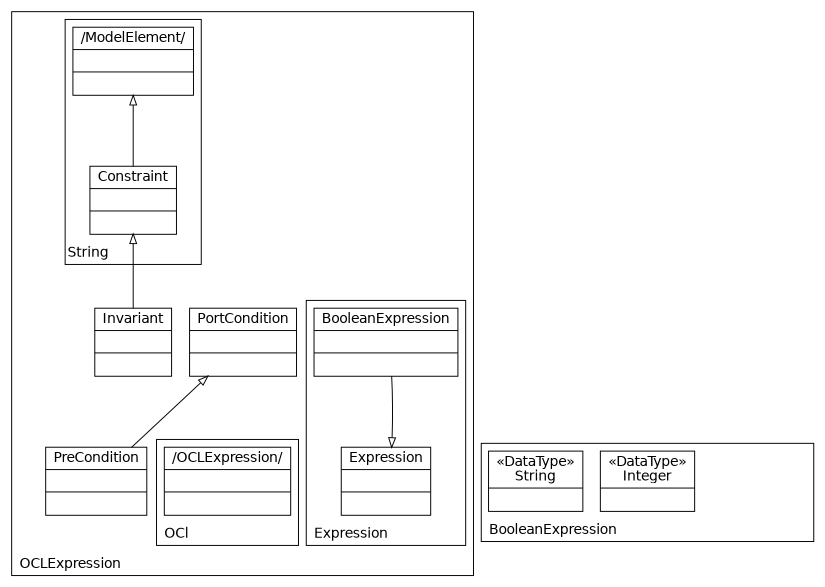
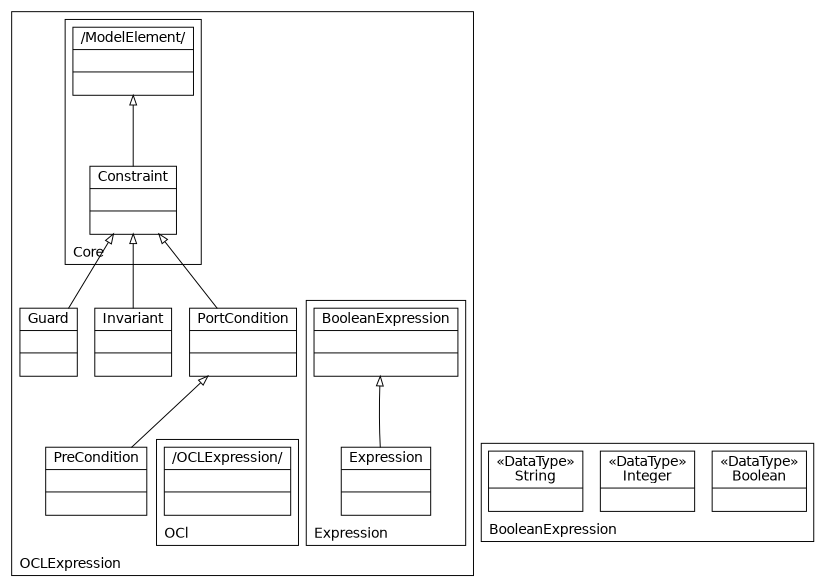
cluster "String": label "String" -> "Core"
edge "PortCondition" -> "Constraint": added
node "Guard": added
edge "BooleanExpression" -> "Expression": reversed
node "Boolean": added
